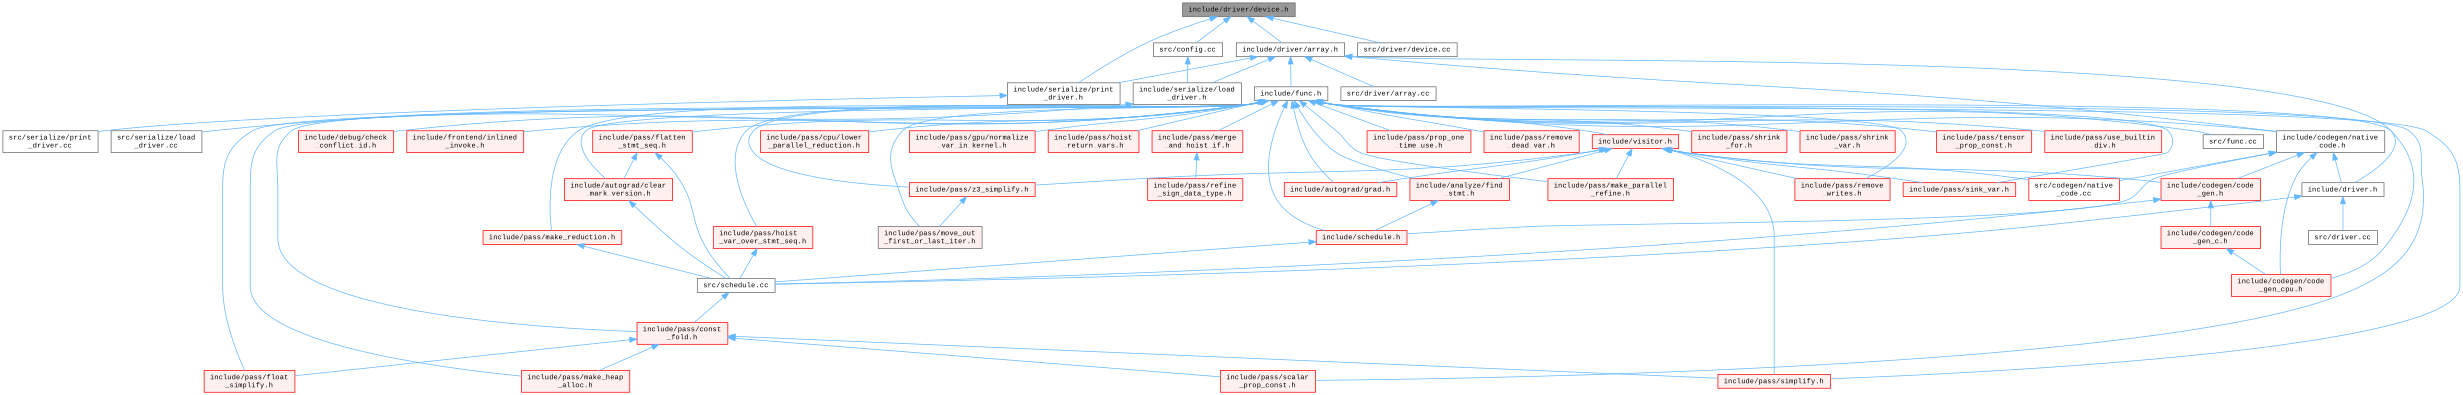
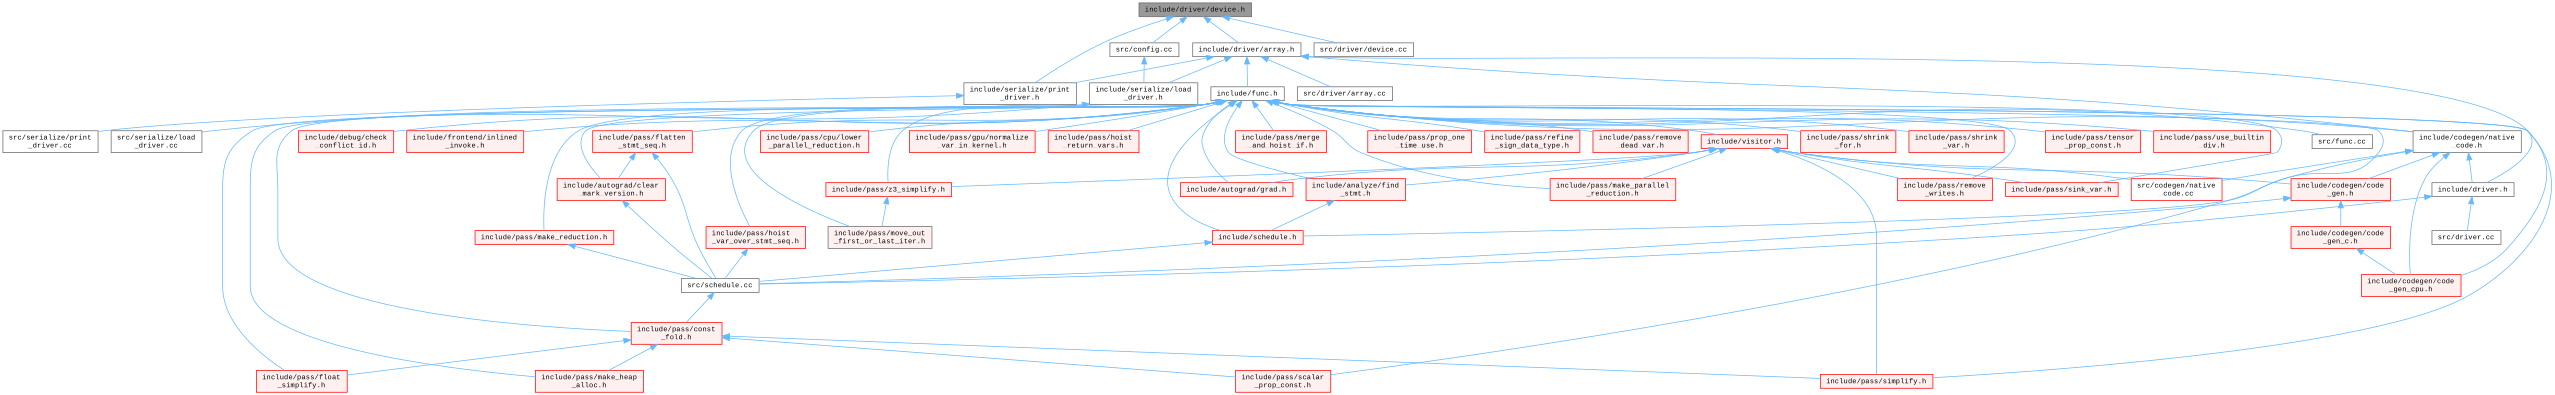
edge "include/pass/refine _sign_data_type.h" -> "include/pass/merge _and_hoist_if.h": now "include/pass/refine _sign_data_type.h" -> "include/func.h"
node "include/pass/make_parallel _refine.h": label "include/pass/make_parallel _refine.h" -> "include/pass/make_parallel _reduction.h"
